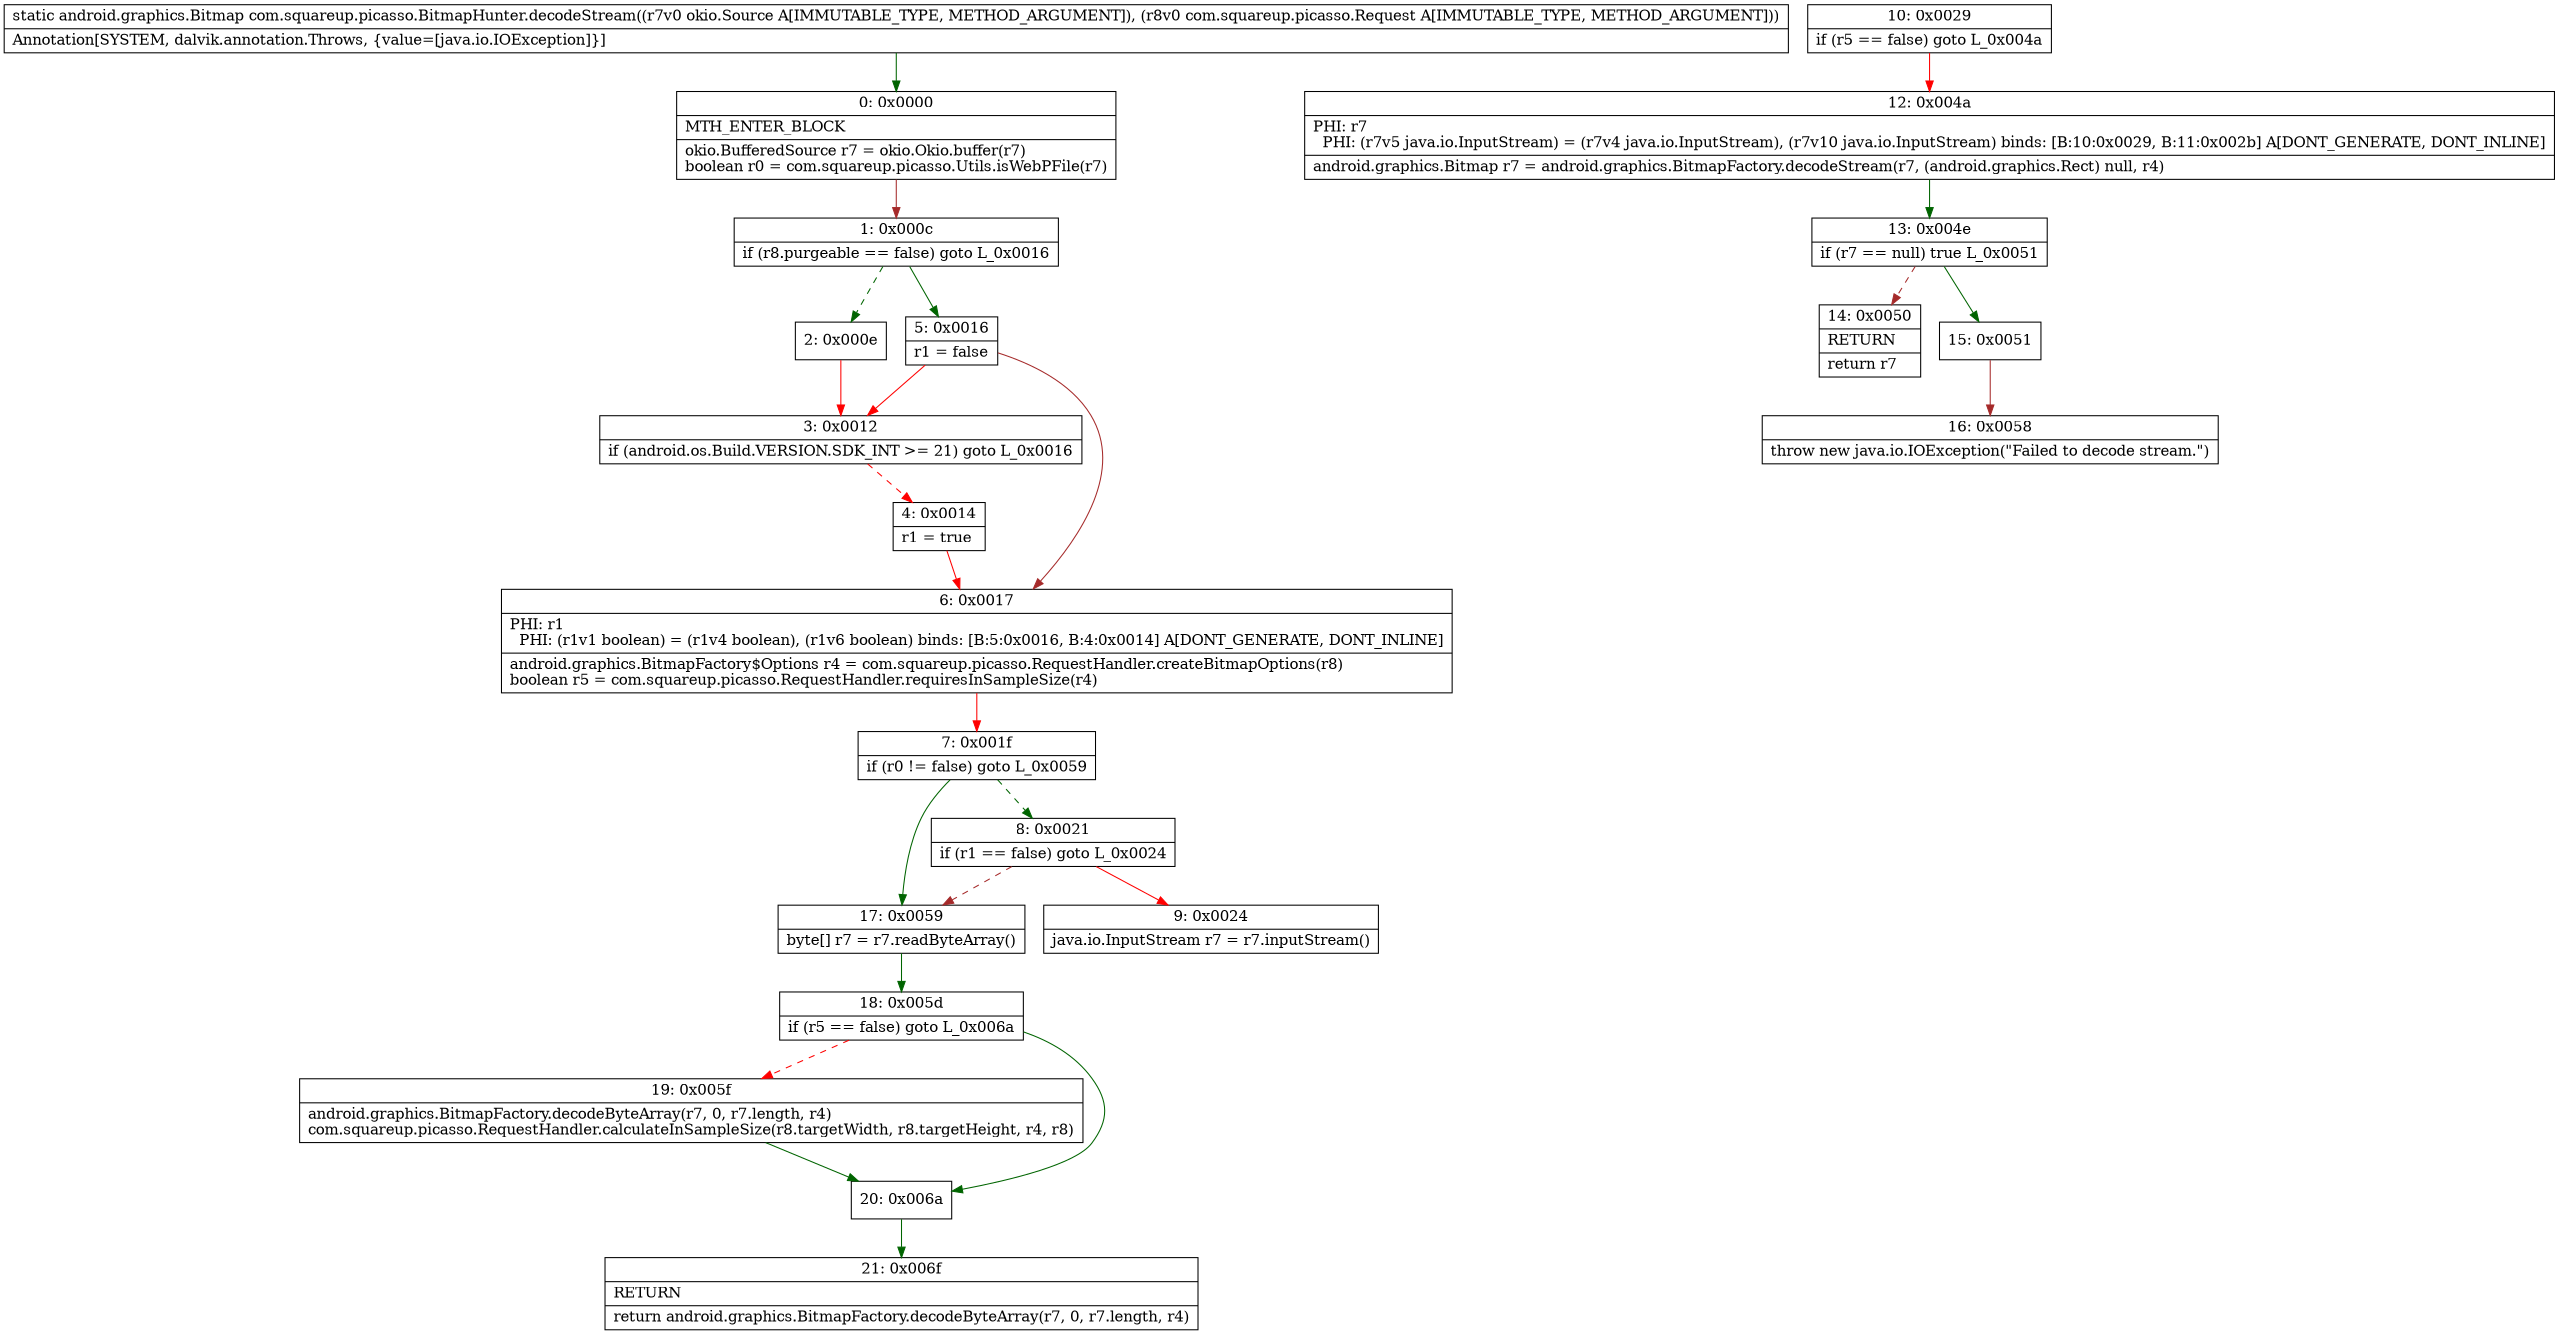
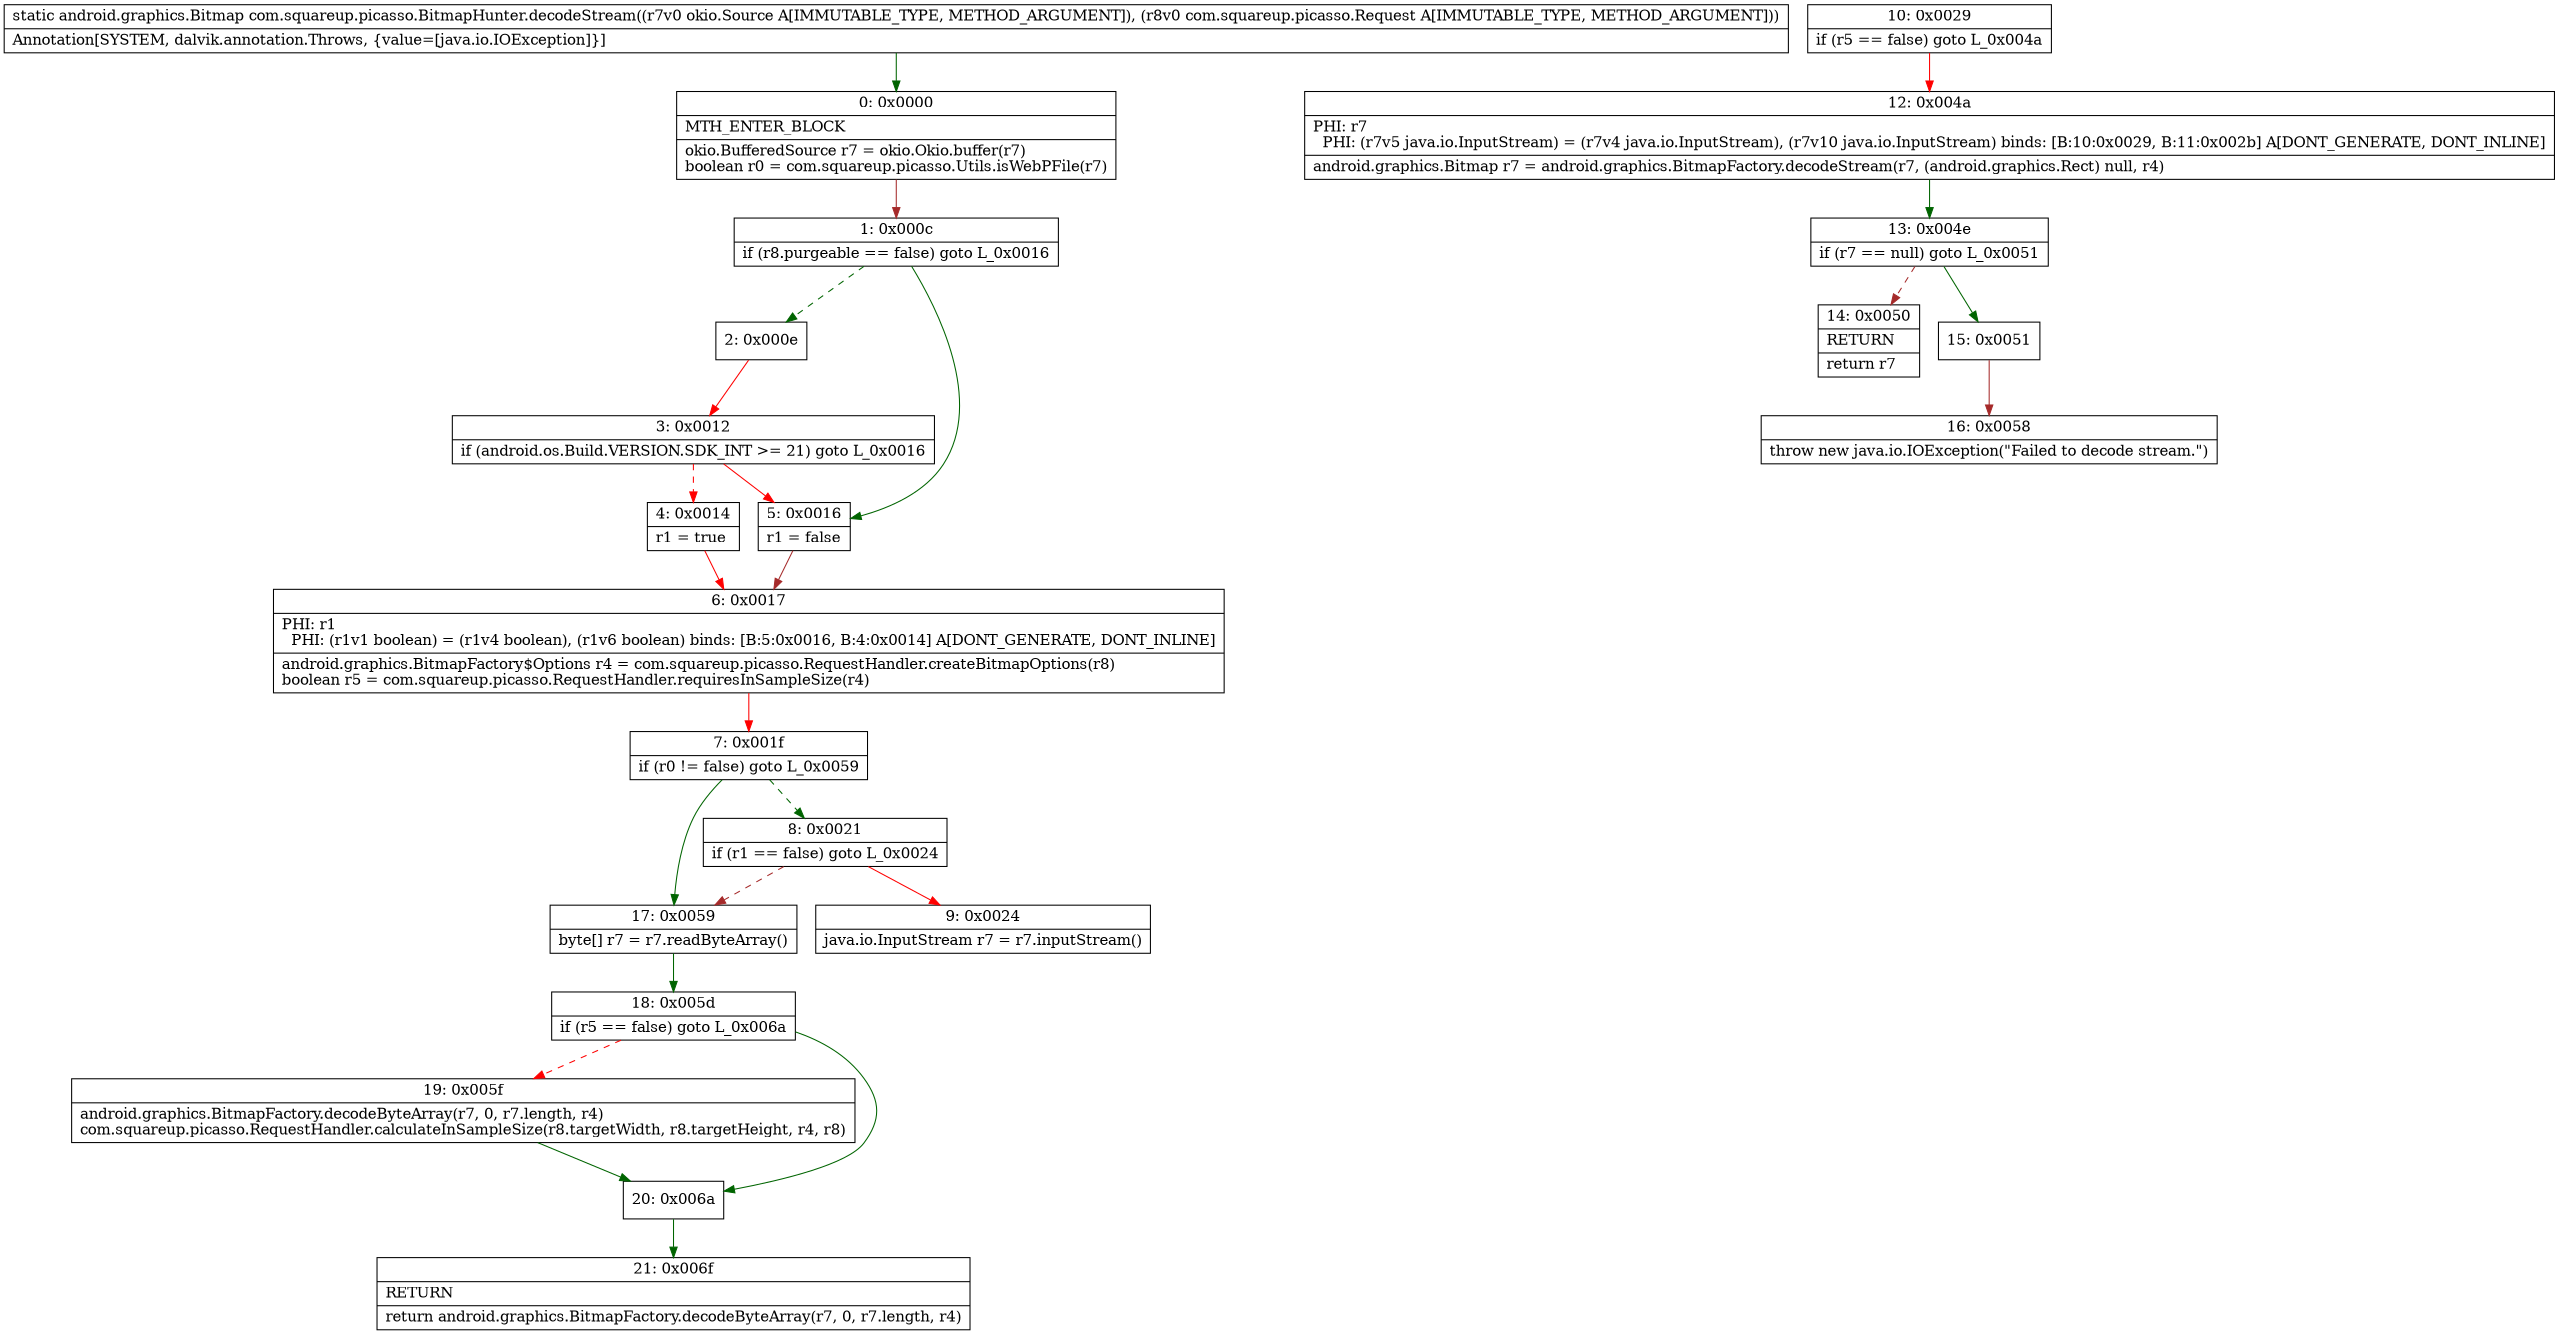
node "13: 0x004e": text "if (r7 == null) true L_0x0051" -> "if (r7 == null) goto L_0x0051"
edge "5: 0x0016" -> "3: 0x0012": reversed
